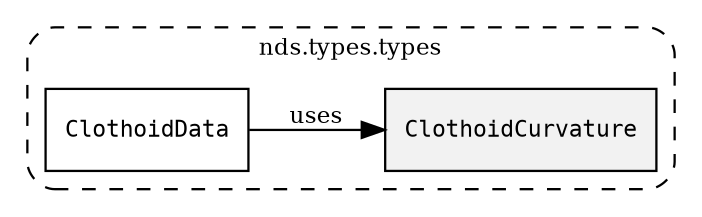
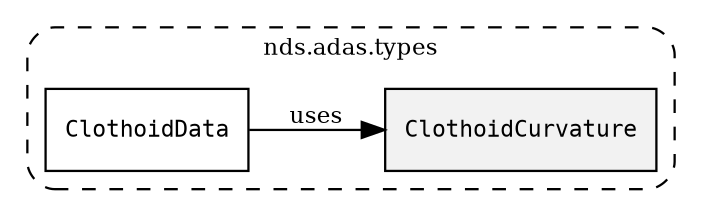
cluster "nds.types.types": label "nds.types.types" -> "nds.adas.types"
